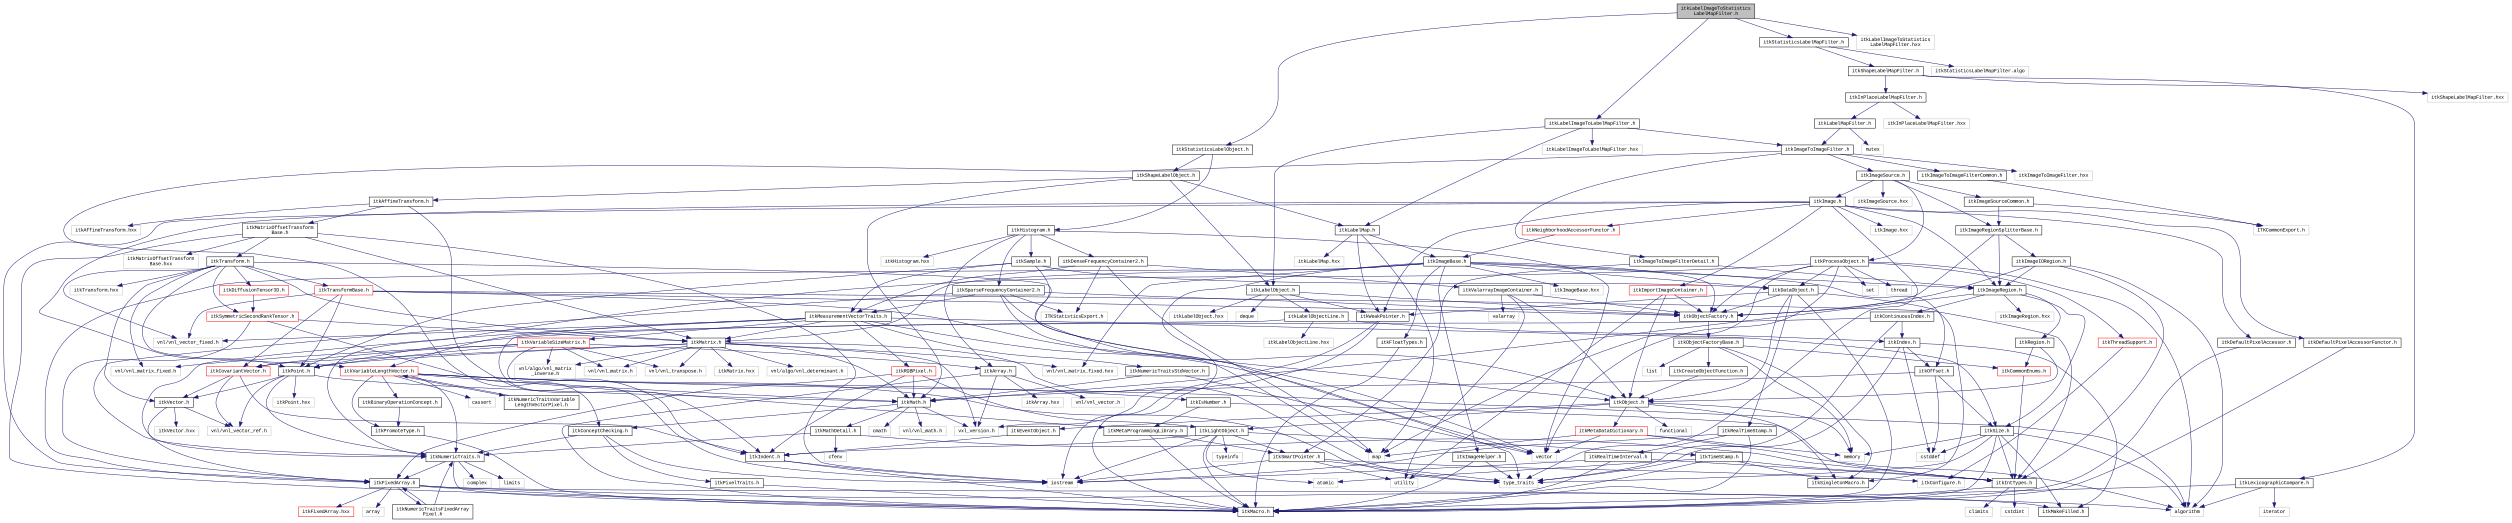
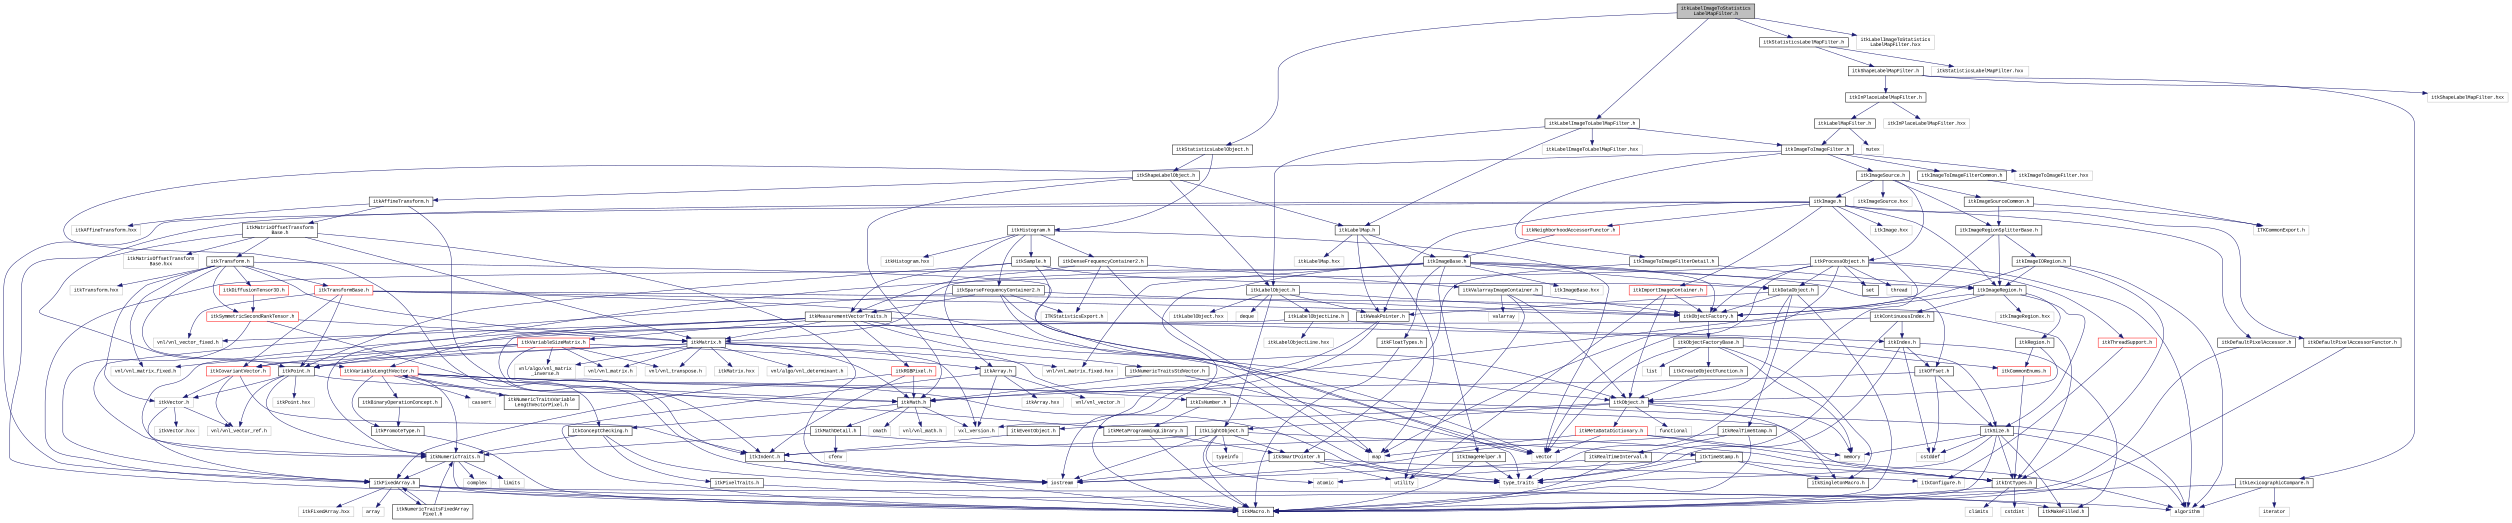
node "itkStatisticsLabelMapFilter.algo": label "itkStatisticsLabelMapFilter.algo" -> "itkStatisticsLabelMapFilter.hxx"
edge "itkTransform.h" -> "vnl/vnl_vector_fixed.h": removed
node "set": color grey75 -> black
edge "itkDataObject.h" -> "itkSingletonMacro.h": removed
edge "itkObjectFactoryBase.h" -> "vector": added
node "itkVector.h": color black -> grey75
edge "itkRGBPixel.h" -> "itkLightObject.h": now "itkLabelObject.h" -> "itkLightObject.h"
edge "itkRealTimeInterval.h" -> "itkIntTypes.h": removed
node "itkFixedArray.hxx": color red -> grey75
